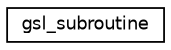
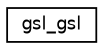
node "gsl_subroutine": label "gsl_subroutine" -> "gsl_gsl"
